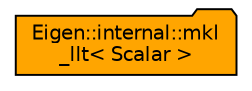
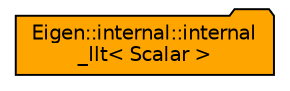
node "Eigen::internal::mkl _llt< Scalar >": label "Eigen::internal::mkl _llt< Scalar >" -> "Eigen::internal::internal _llt< Scalar >"
